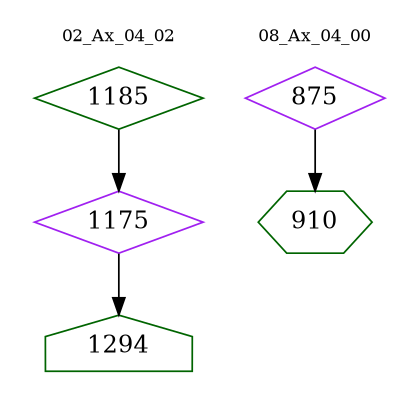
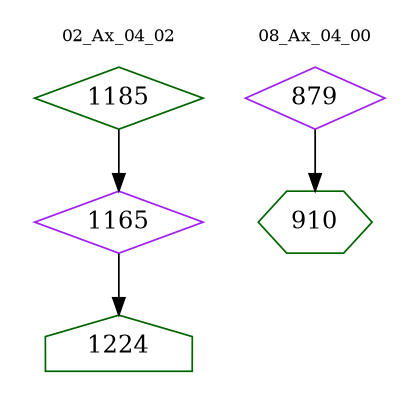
node "875": label "875" -> "879"
node "1175": label "1175" -> "1165"
node "1294": label "1294" -> "1224"
